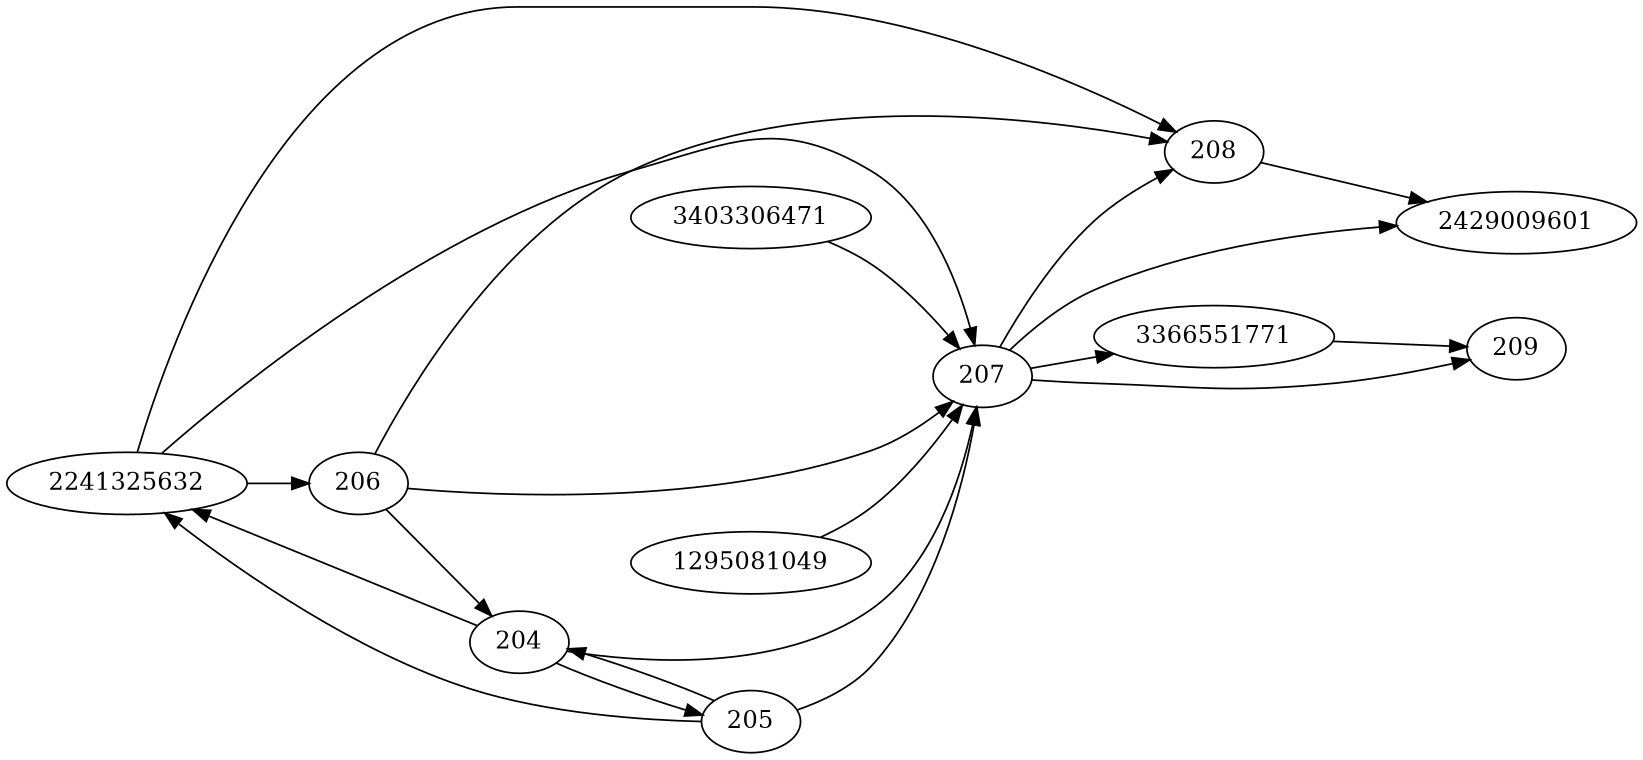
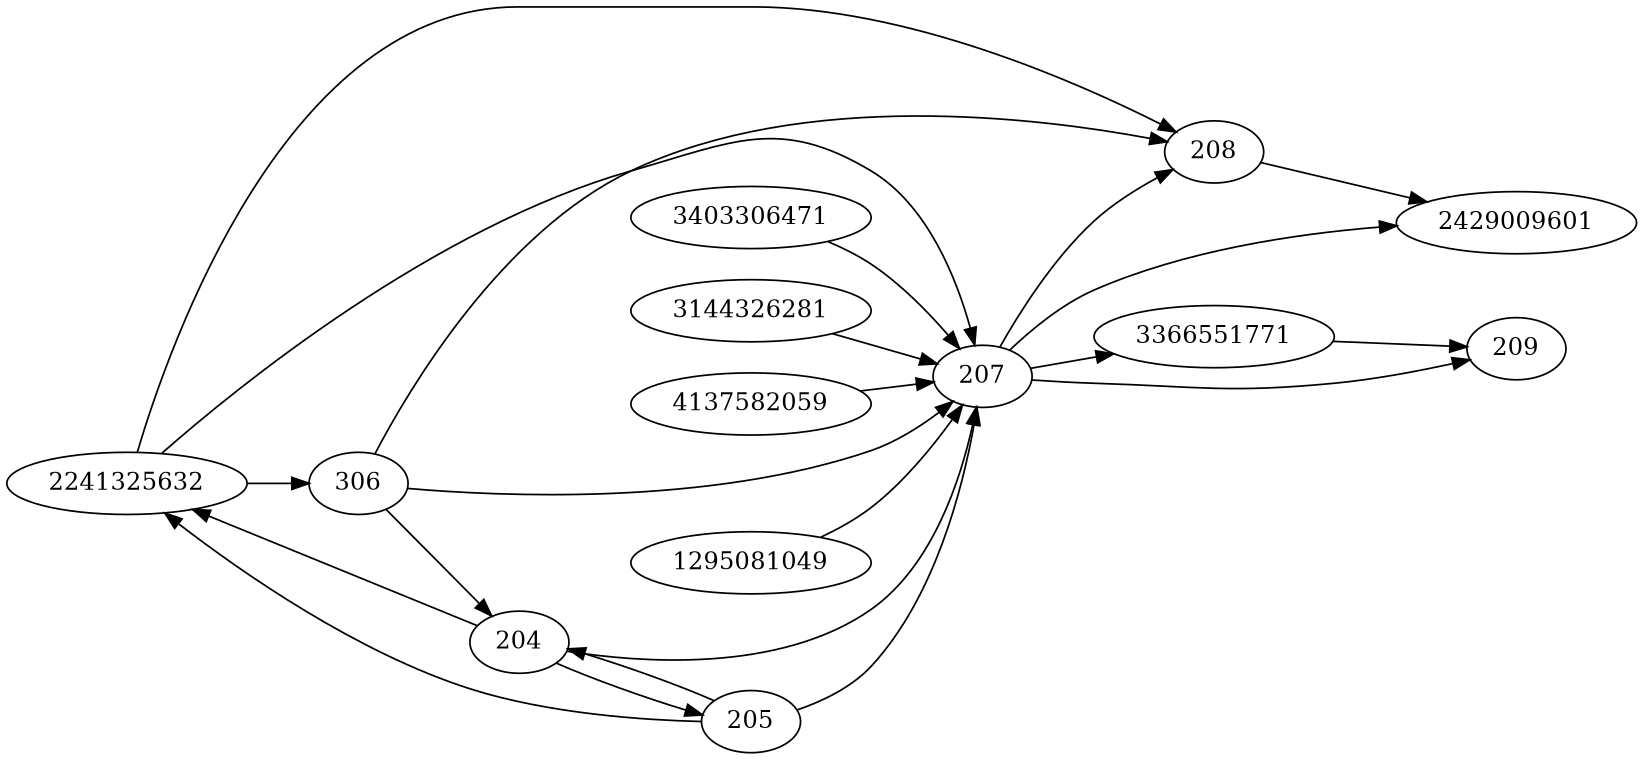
node "3144326281": added
node "4137582059": added
node "206": label "206" -> "306"
